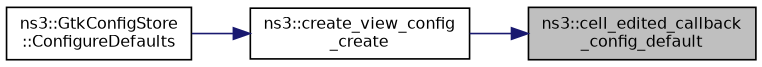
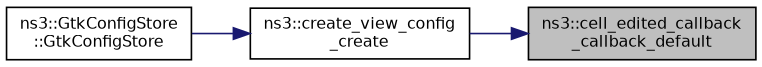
node "ns3::GtkConfigStore ::ConfigureDefaults": label "ns3::GtkConfigStore ::ConfigureDefaults" -> "ns3::GtkConfigStore ::GtkConfigStore"
node "ns3::cell_edited_callback _config_default": label "ns3::cell_edited_callback _config_default" -> "ns3::cell_edited_callback _callback_default"
